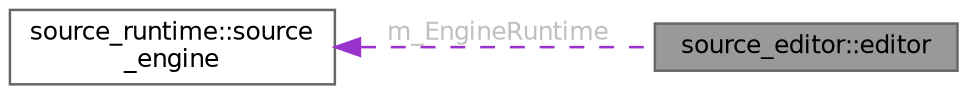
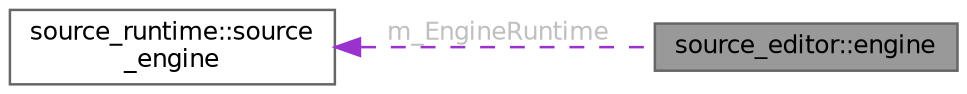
node "source_editor::editor": label "source_editor::editor" -> "source_editor::engine"
